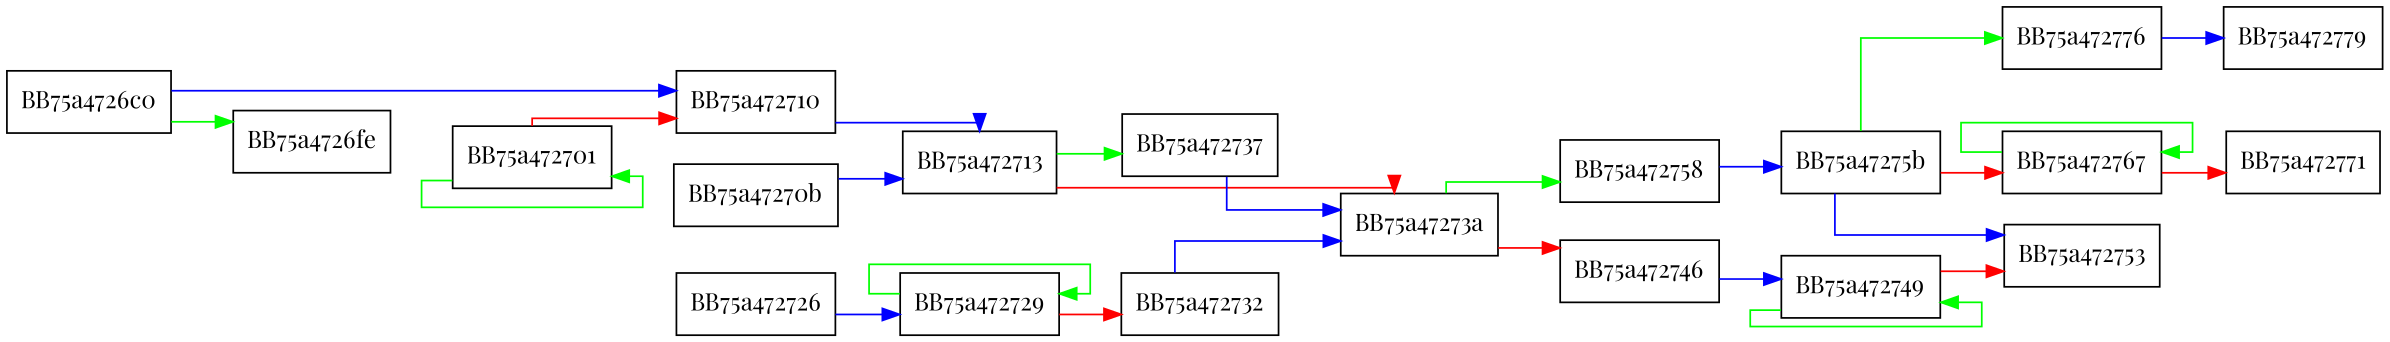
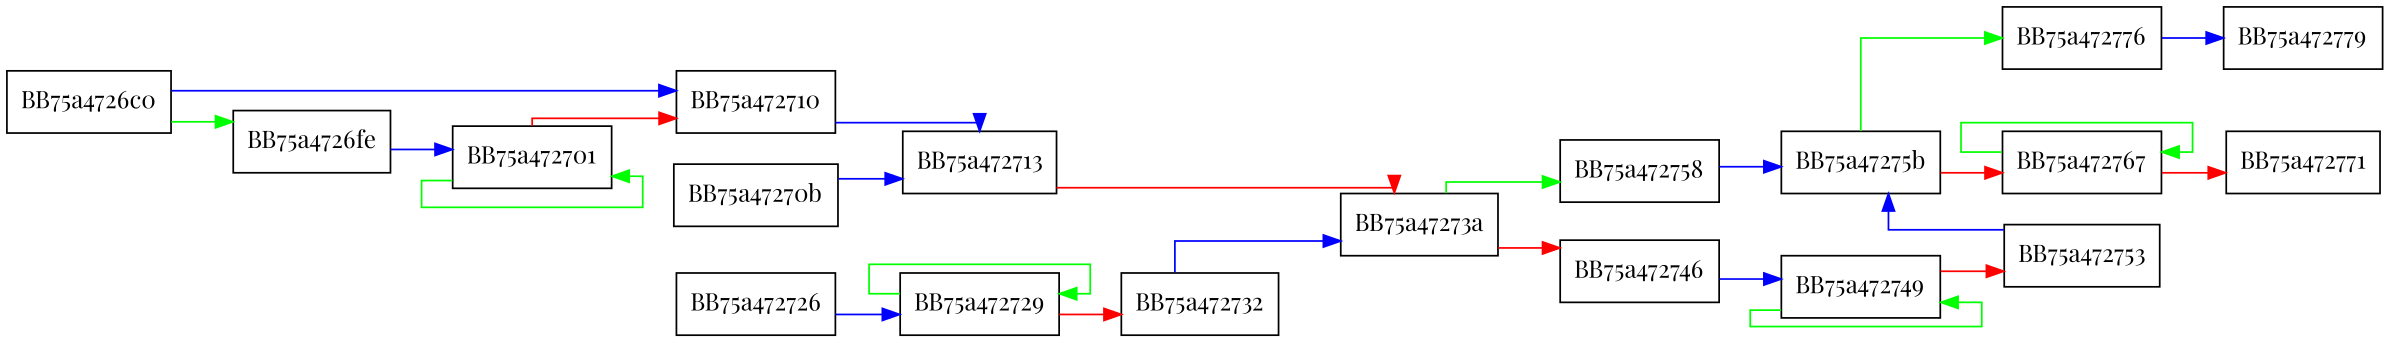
node "BB75a472737": removed
edge "BB75a4726fe" -> "BB75a472701": added
edge "BB75a47275b" -> "BB75a472753": reversed
